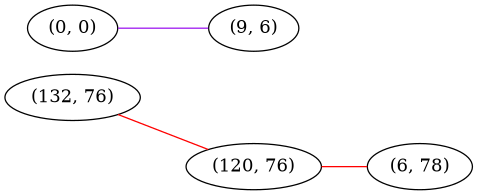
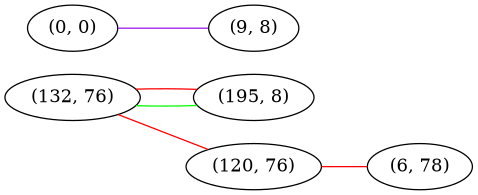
node "(9, 6)": label "(9, 6)" -> "(9, 8)"
node "(195, 8)": added
